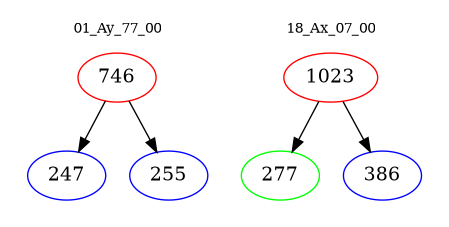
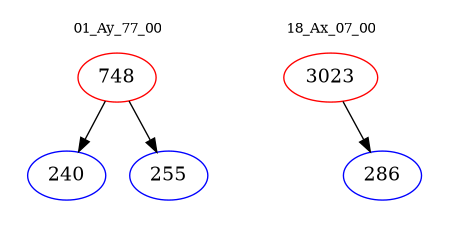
node "746": label "746" -> "748"
node "1023": label "1023" -> "3023"
node "247": label "247" -> "240"
node "277": removed
node "386": label "386" -> "286"
